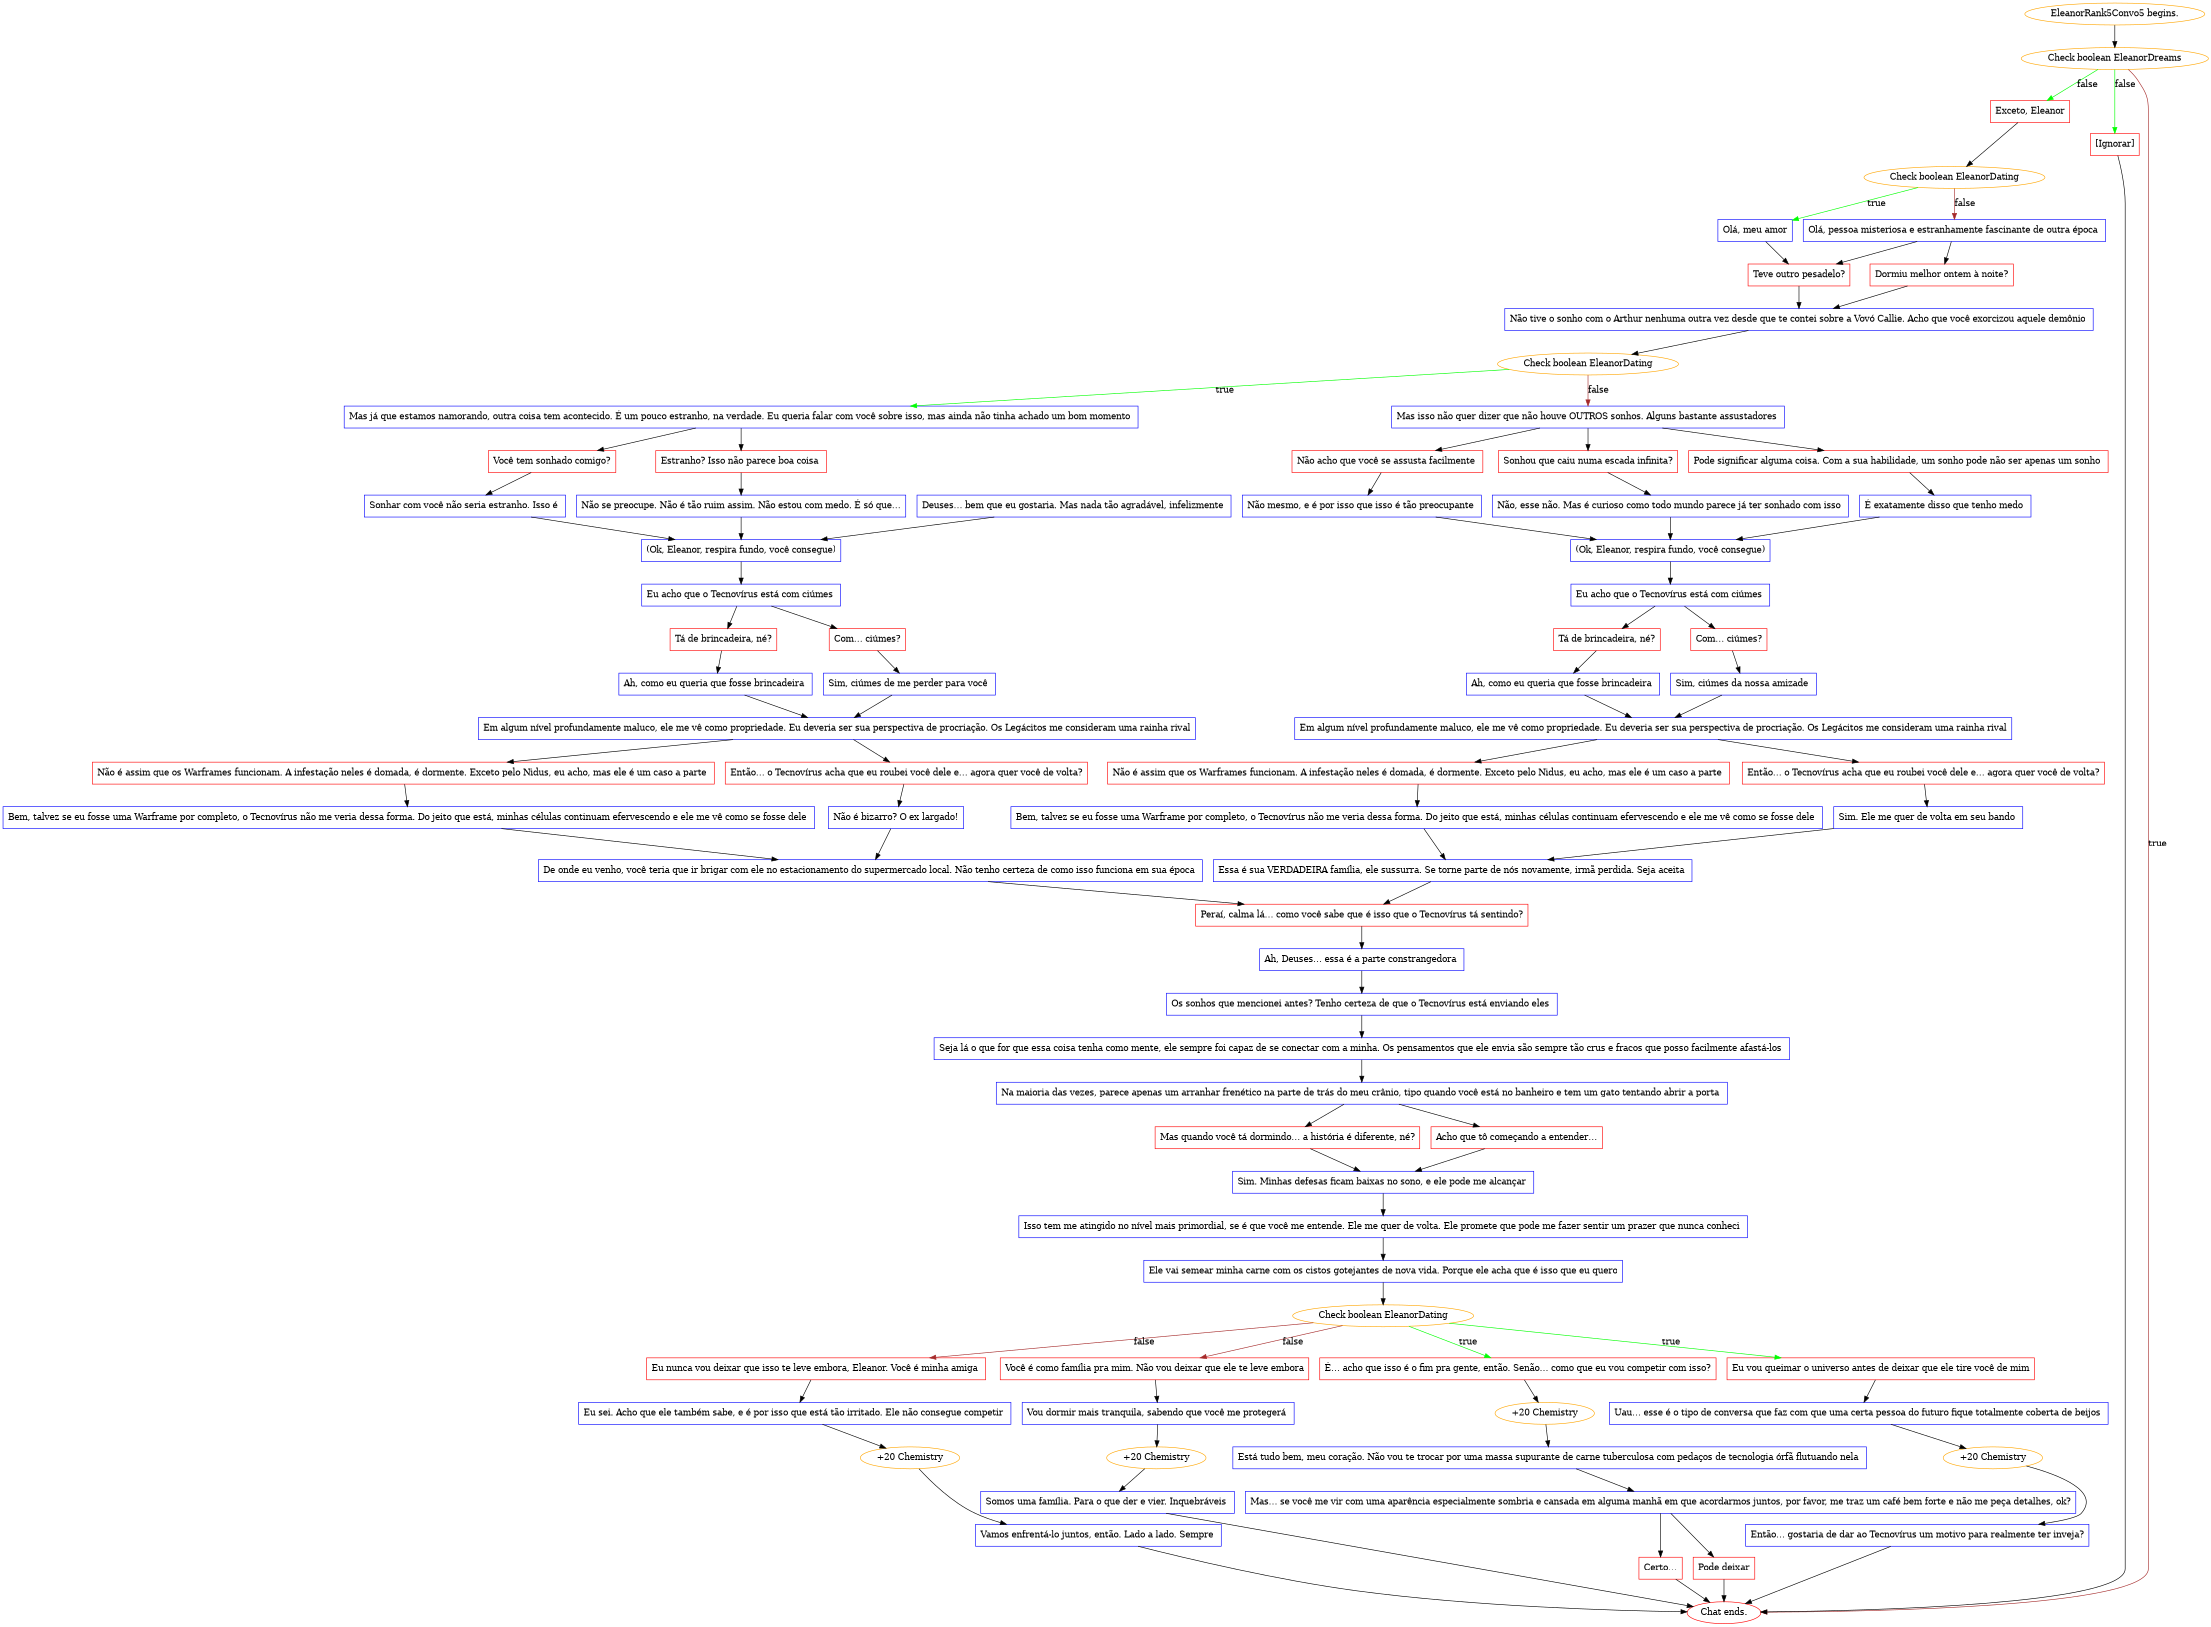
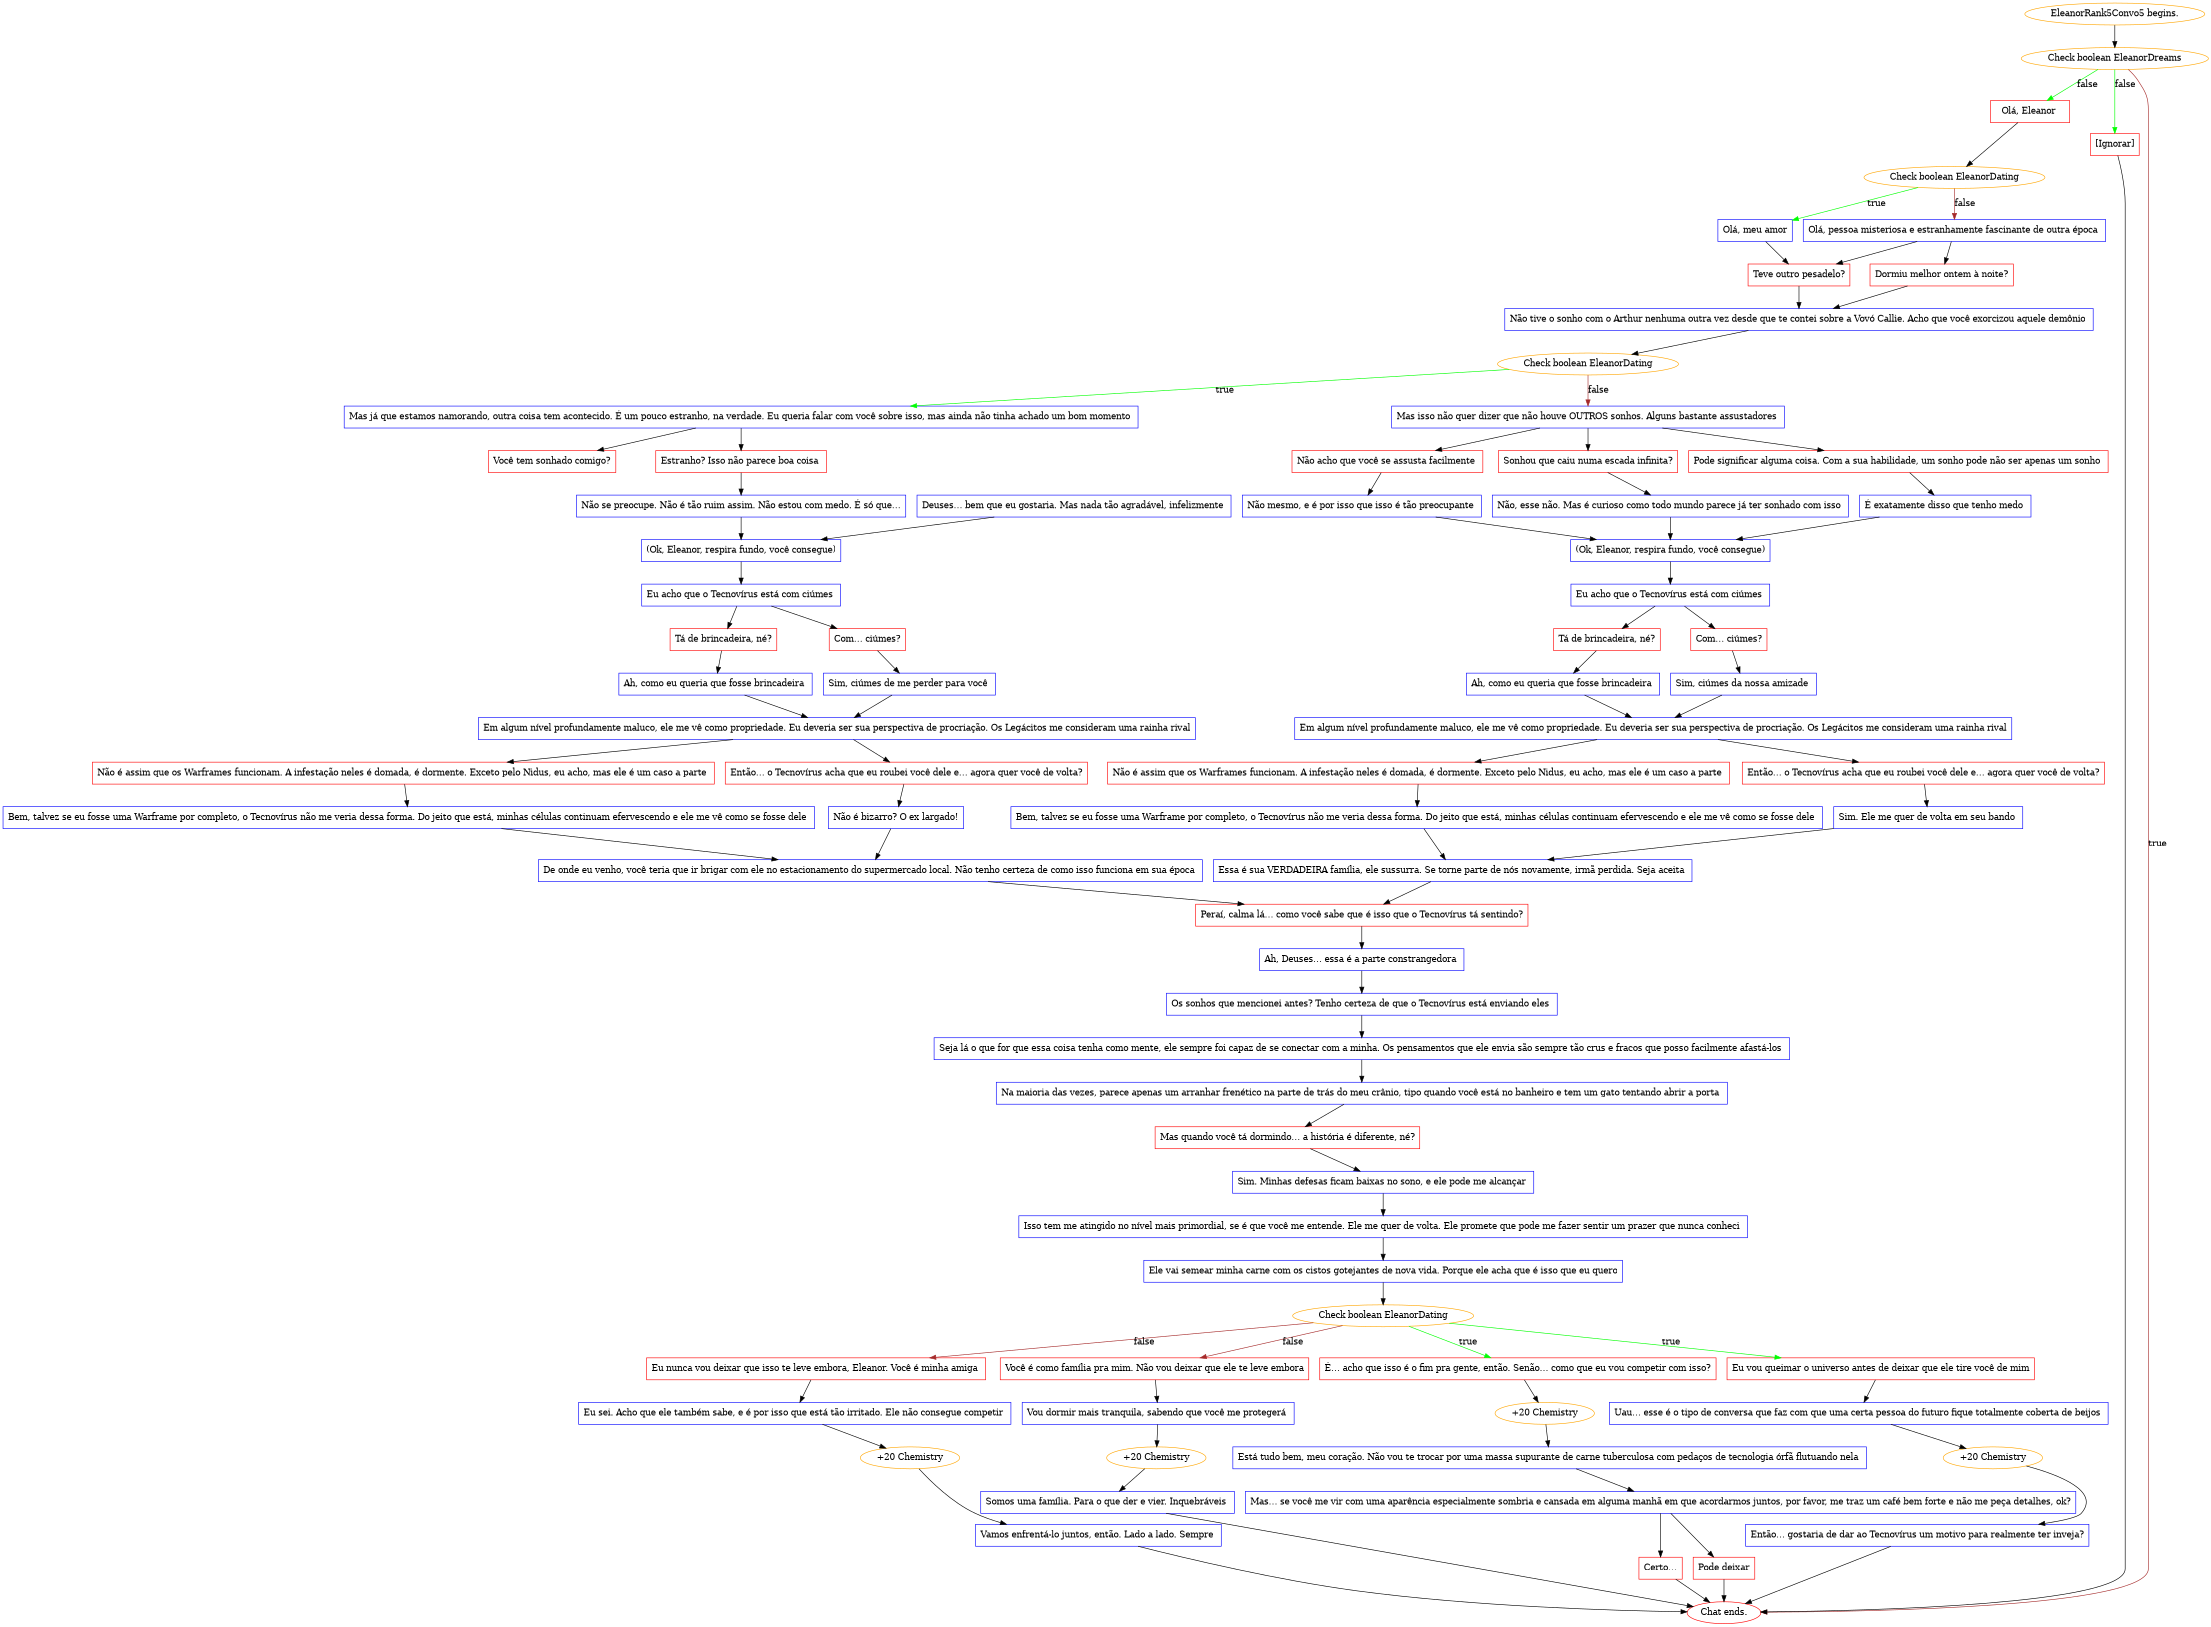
node "Exceto, Eleanor": label "Exceto, Eleanor" -> "Olá, Eleanor"
node "Sonhar com você não seria estranho. Isso é": removed
node "Acho que tô começando a entender…": removed
